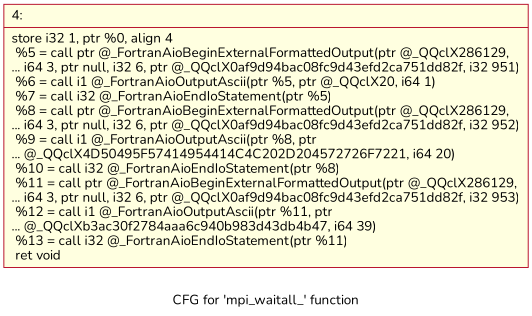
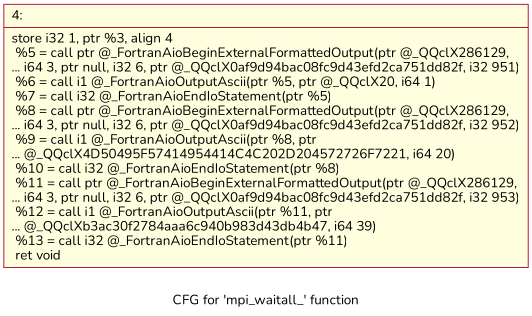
node "4:": text "store i32 1, ptr %0, align 4" -> "store i32 1, ptr %3, align 4"
